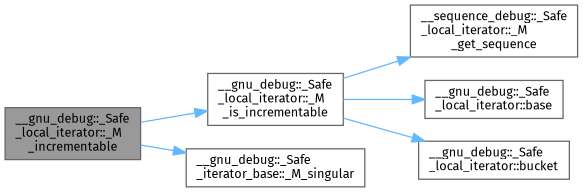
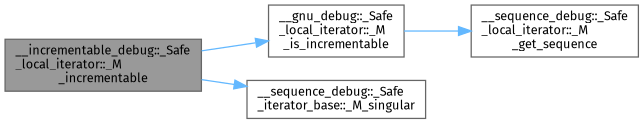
node "__gnu_debug::_Safe _local_iterator::base": removed
node "__gnu_debug::_Safe _local_iterator::_M _incrementable": label "__gnu_debug::_Safe _local_iterator::_M _incrementable" -> "__incrementable_debug::_Safe _local_iterator::_M _incrementable"
node "__gnu_debug::_Safe _local_iterator::bucket": removed
node "__gnu_debug::_Safe _iterator_base::_M_singular": label "__gnu_debug::_Safe _iterator_base::_M_singular" -> "__sequence_debug::_Safe _iterator_base::_M_singular"
